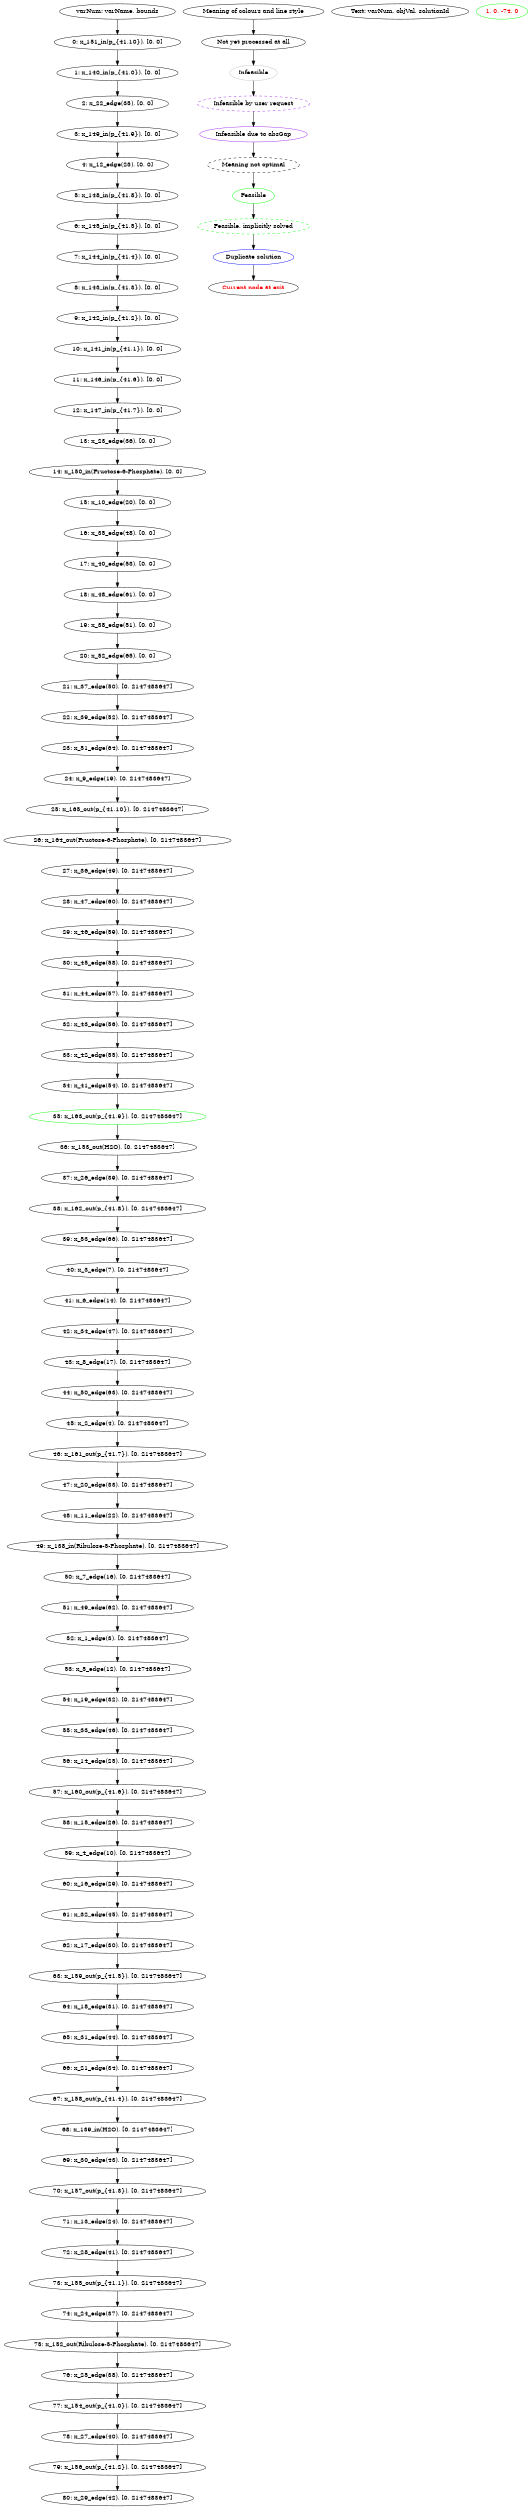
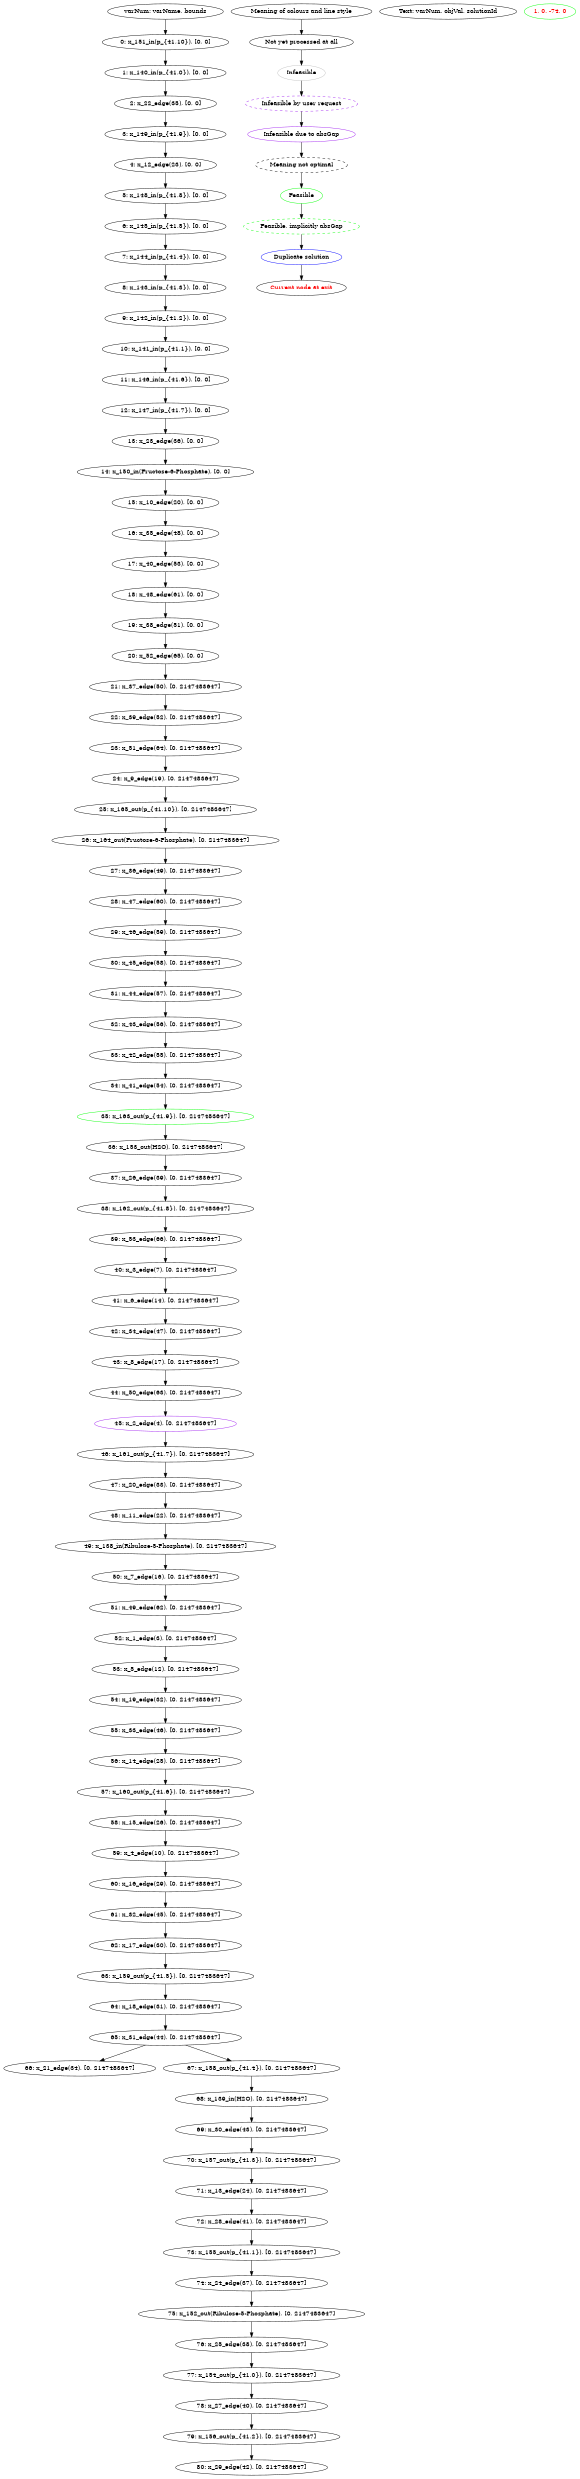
node "Feasible, implicitly solved": label "Feasible, implicitly solved" -> "Feasible, implicitly absGap"
node "45: x_2_edge(4), [0, 2147483647]": color black -> purple
edge "66: x_21_edge(34), [0, 2147483647]" -> "67: x_158_out(p_{41,4}), [0, 2147483647]": now "65: x_31_edge(44), [0, 2147483647]" -> "67: x_158_out(p_{41,4}), [0, 2147483647]"
